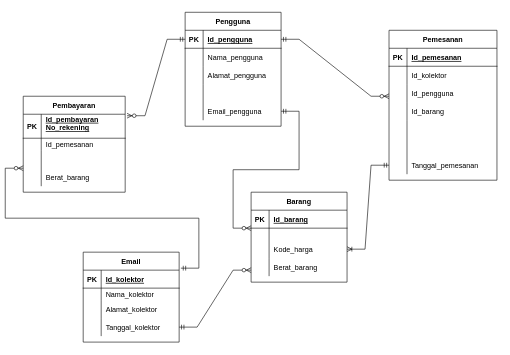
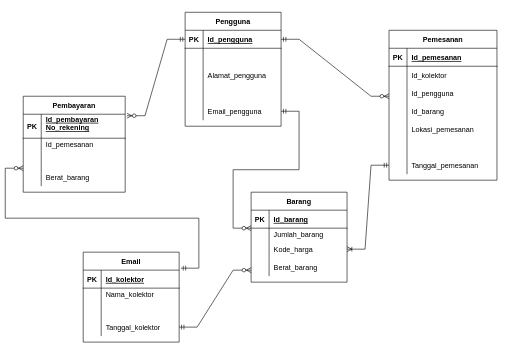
node "Nama_pengguna": removed
node "Lokasi_pemesanan": added
node "Jumlah_barang": added
node "Alamat_kolektor": removed
